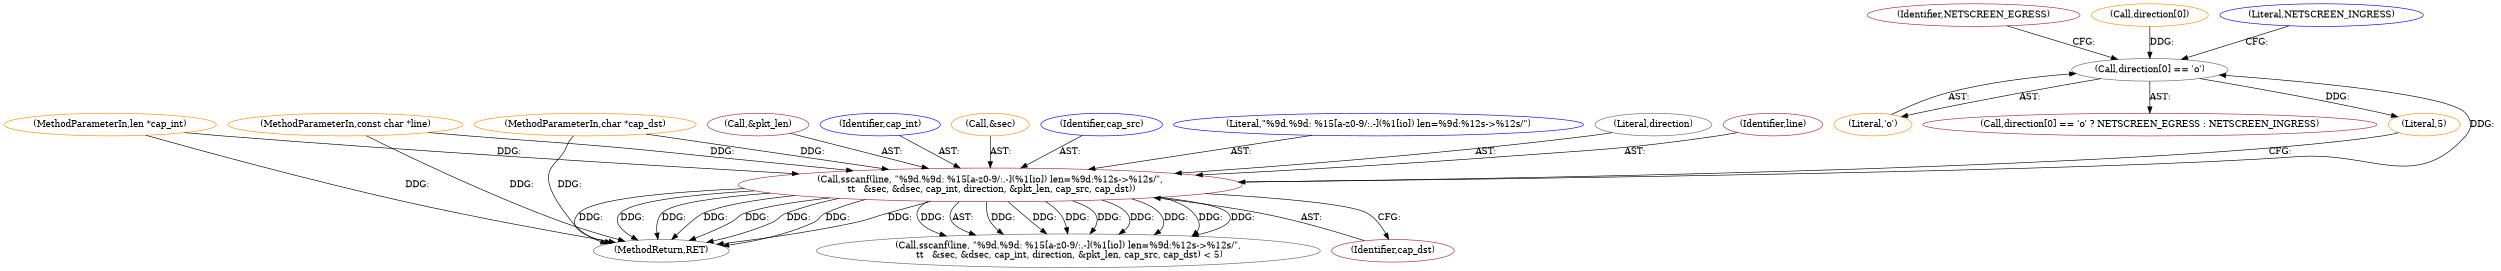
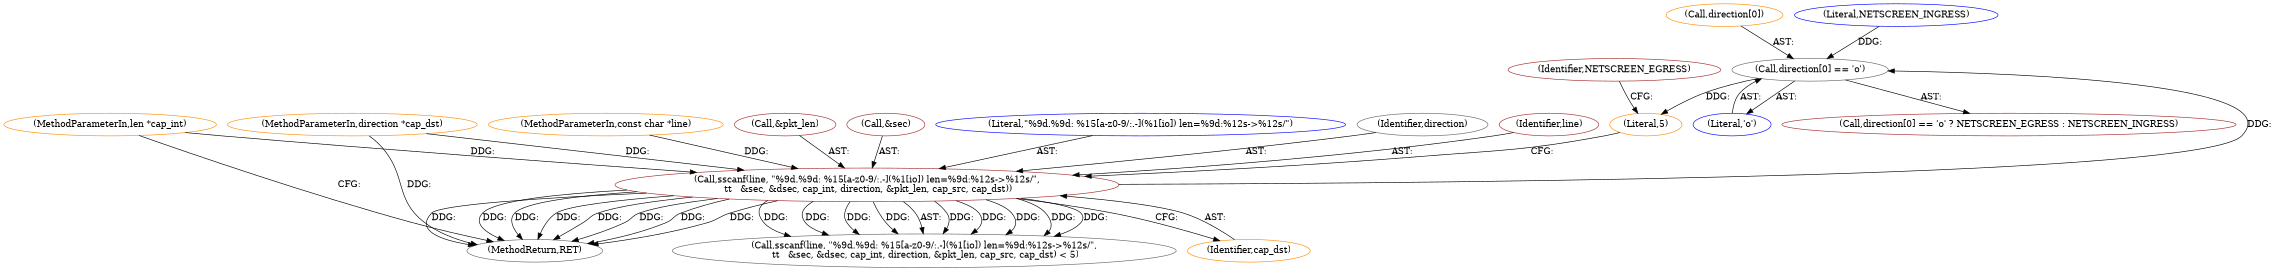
edge "(Identifier,NETSCREEN_EGRESS)" -> "(Call,direction[0] == 'o')": now "(Identifier,NETSCREEN_EGRESS)" -> "(Literal,5)"
edge "(Call,direction[0])" -> "(Call,direction[0] == 'o')": label "DDG: " -> "AST: "
edge "(Literal,NETSCREEN_INGRESS)" -> "(Call,direction[0] == 'o')": label "CFG: " -> "DDG: "
node "(MethodParameterIn,char *cap_dst)": label "(MethodParameterIn,char *cap_dst)" -> "(MethodParameterIn,direction *cap_dst)"
node "(Identifier,cap_int)": removed
node "(Call,&sec)": color darkorange -> brown
node "(Identifier,cap_src)": removed
node "(Literal,direction)": label "(Literal,direction)" -> "(Identifier,direction)"
node "(Literal,'o')": color darkorange -> blue
edge "(MethodParameterIn,len *cap_int)" -> "(MethodReturn,RET)": label "DDG: " -> "CFG: "
edge "(MethodParameterIn,const char *line)" -> "(MethodReturn,RET)": removed, label "DDG:"
node "(Identifier,cap_dst)": color brown -> darkorange
